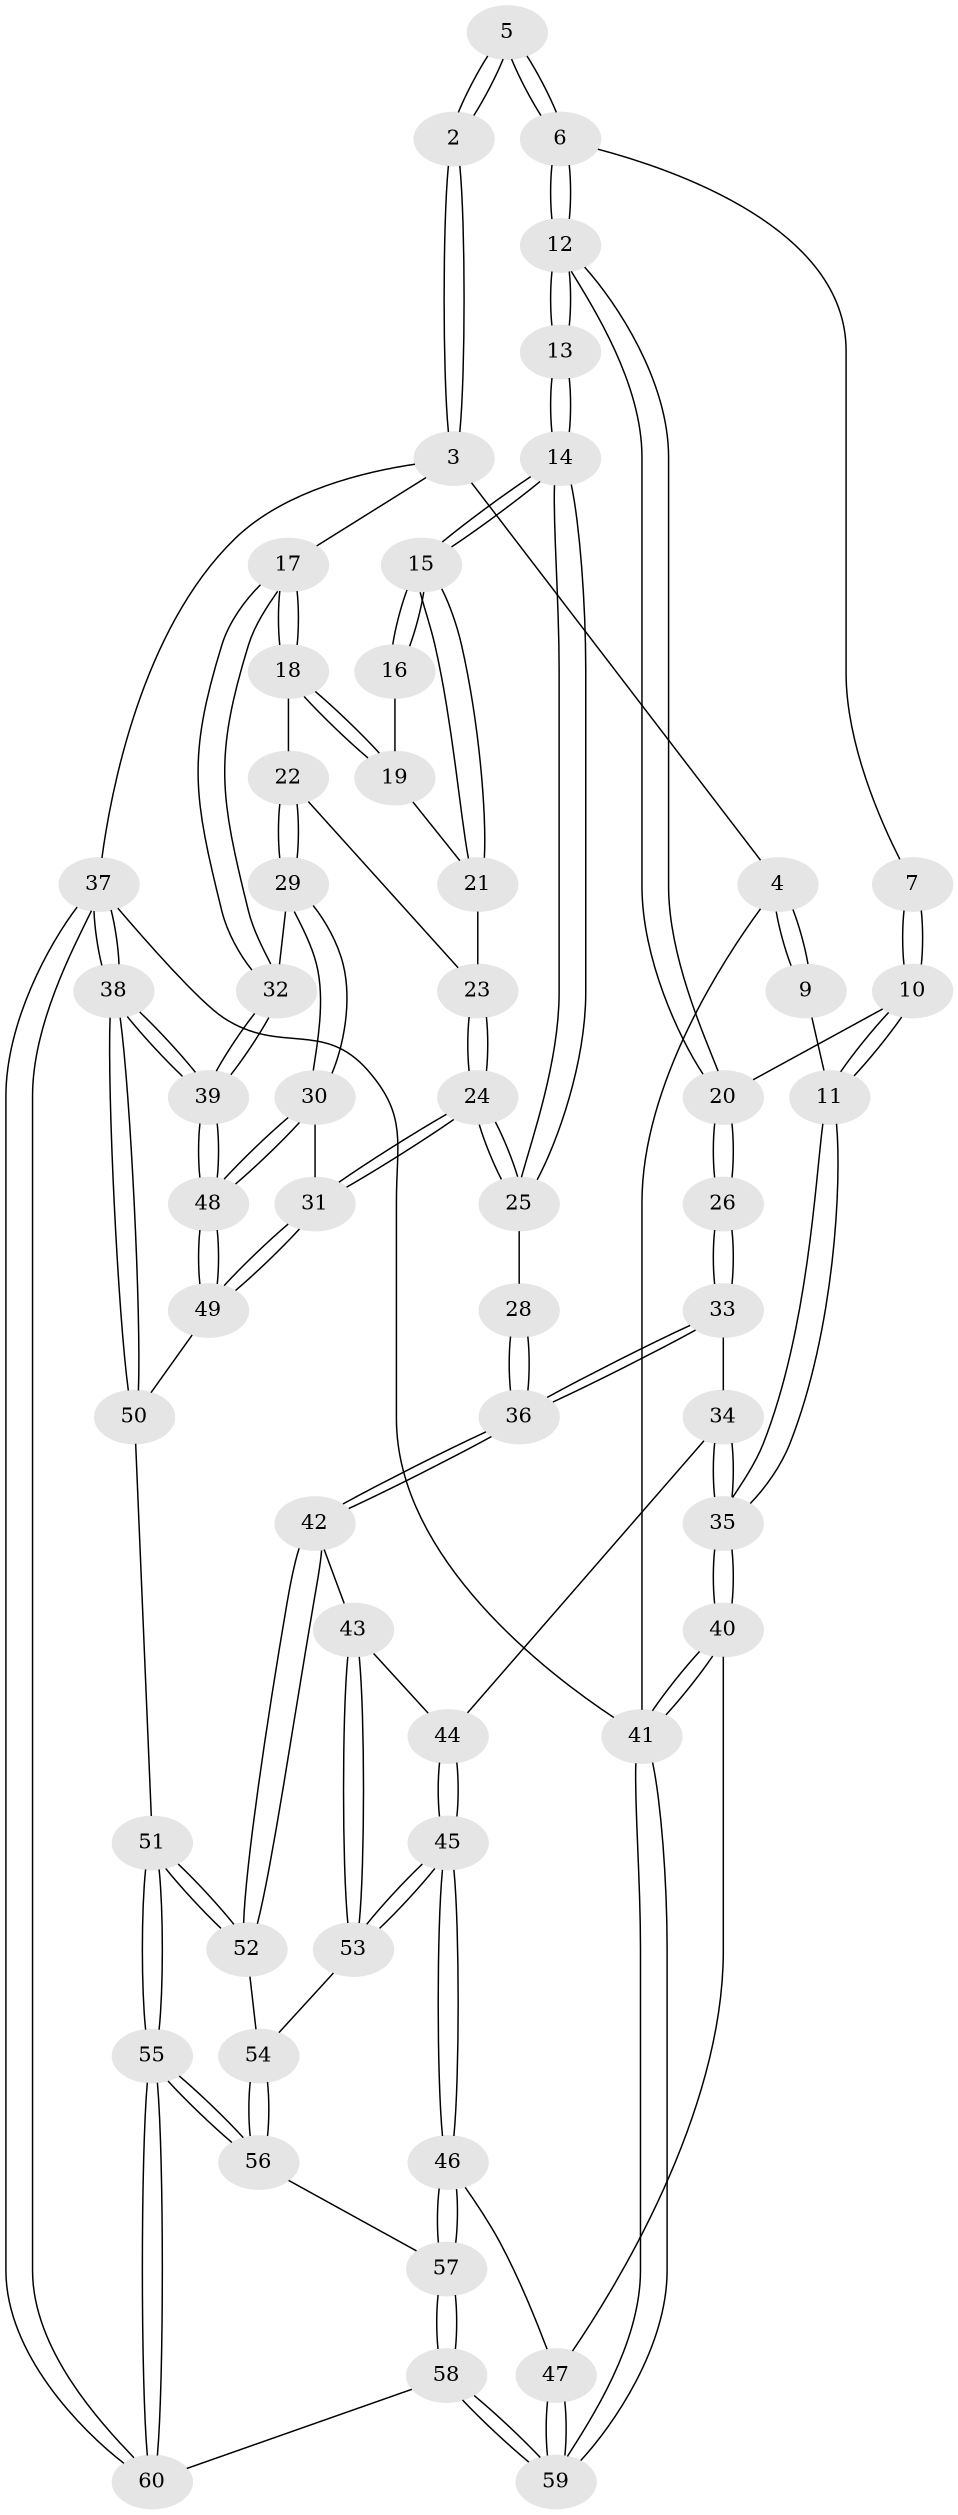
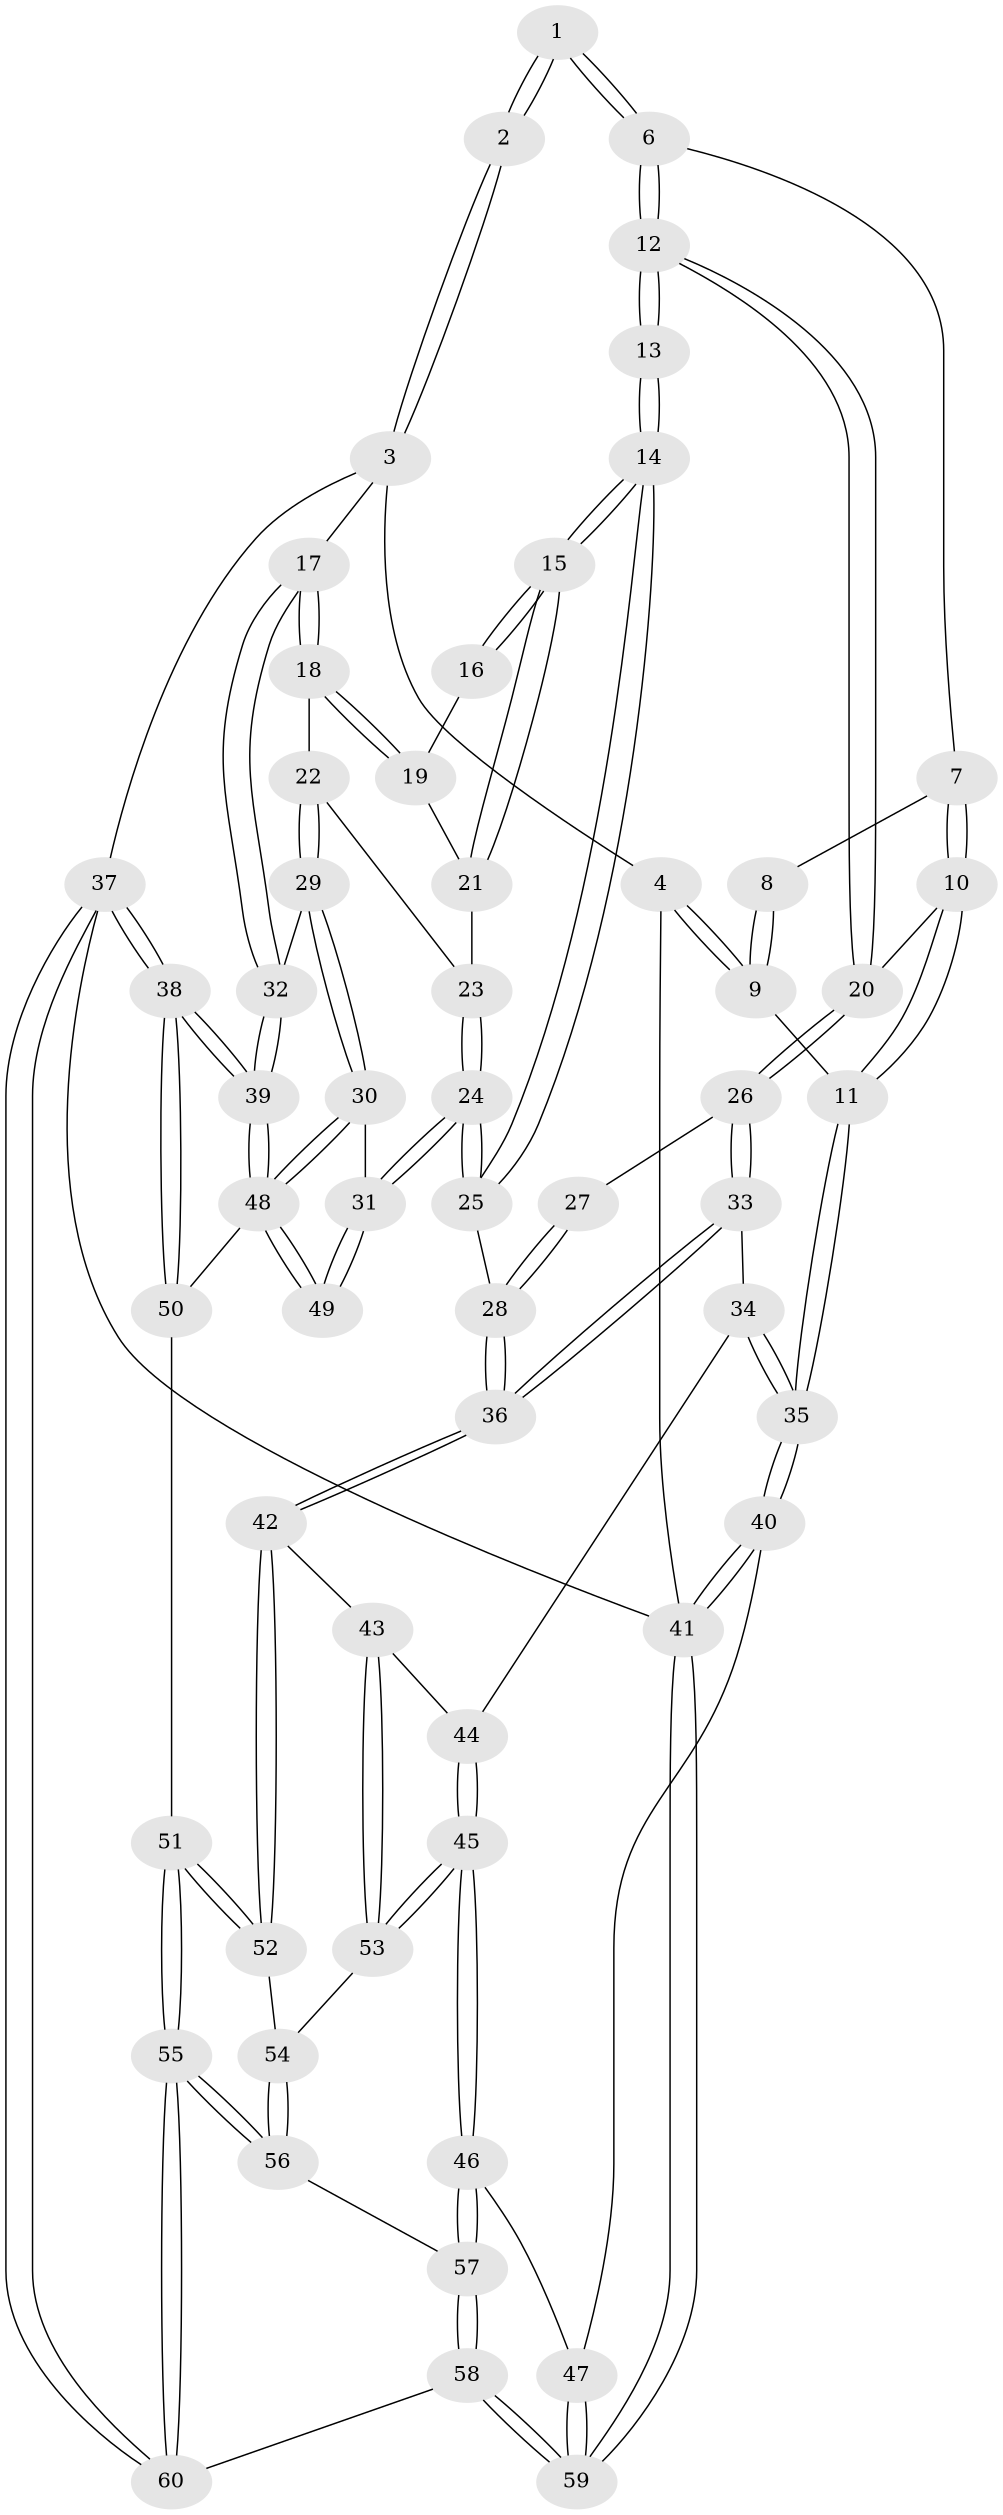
node "5": label "5" -> "1"
node "8": added
node "27": added
edge "49" -- "50": now "48" -- "50"
